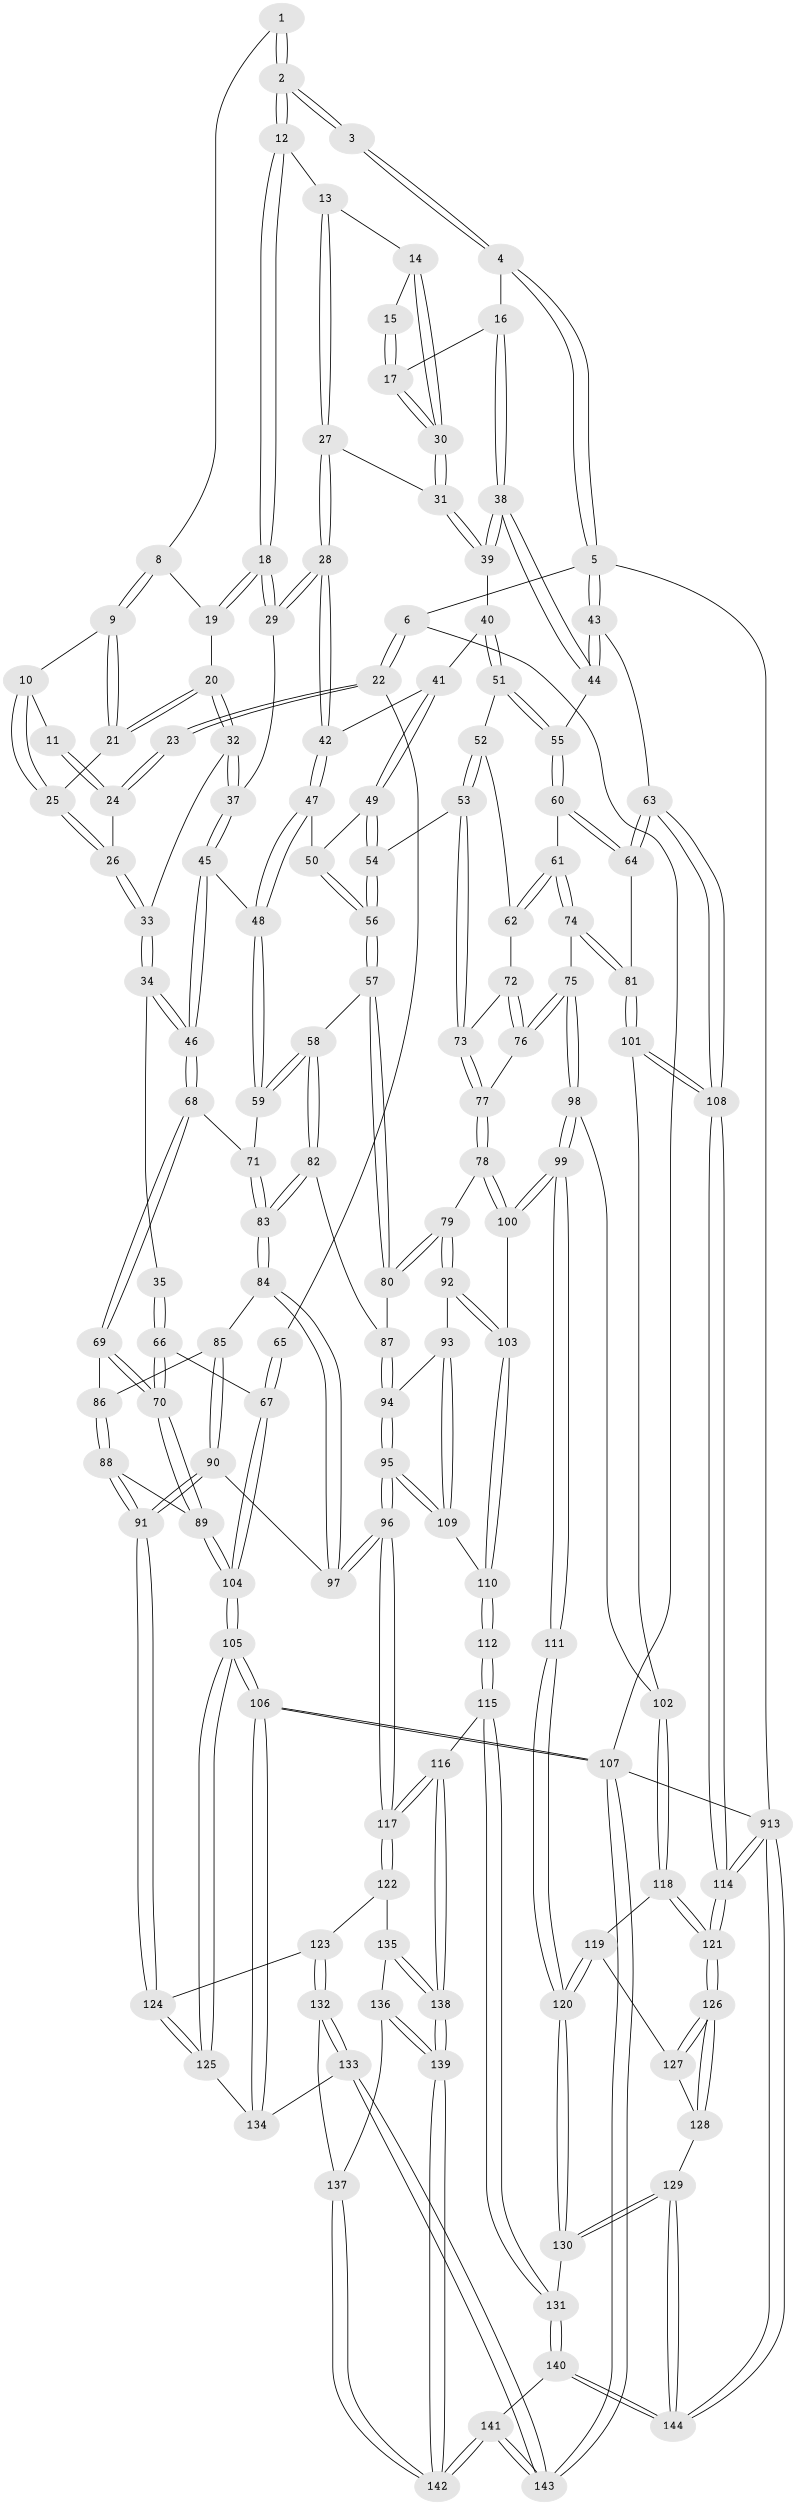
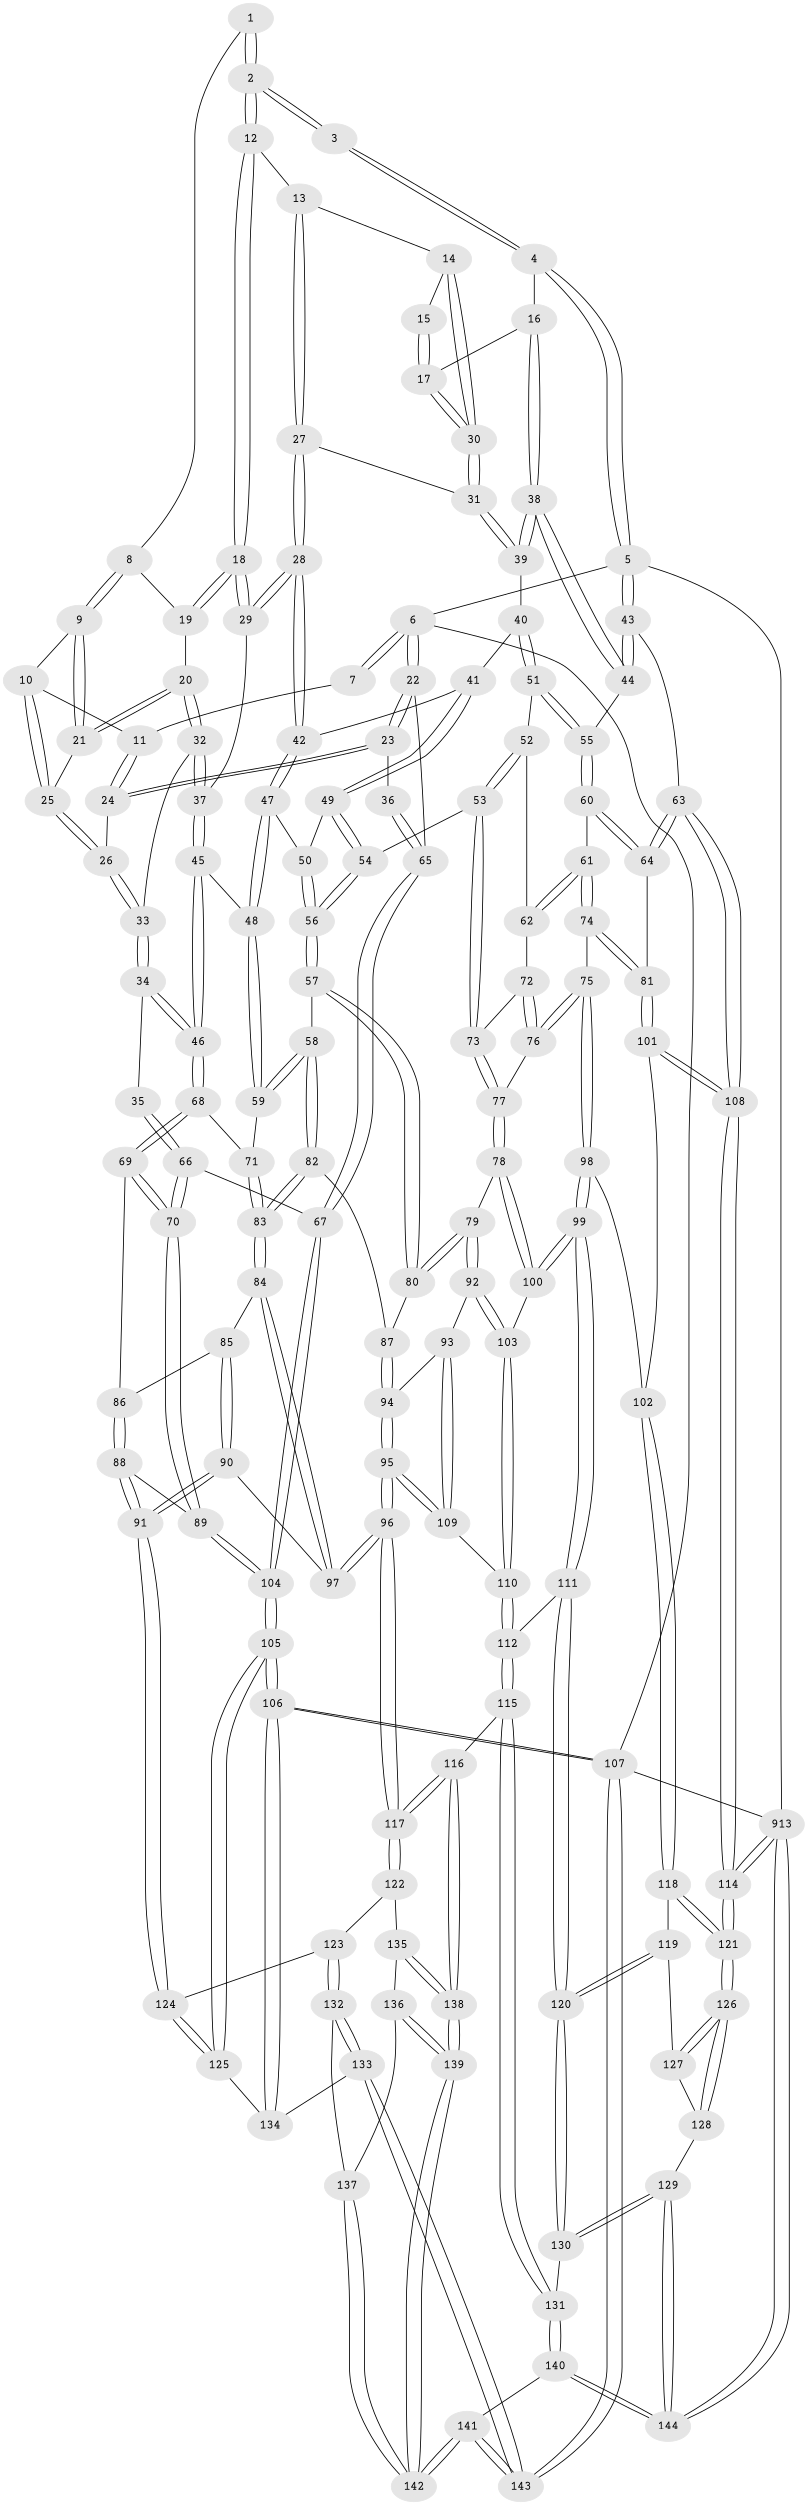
node "7": added
node "36": added
edge "111" -- "112": added
